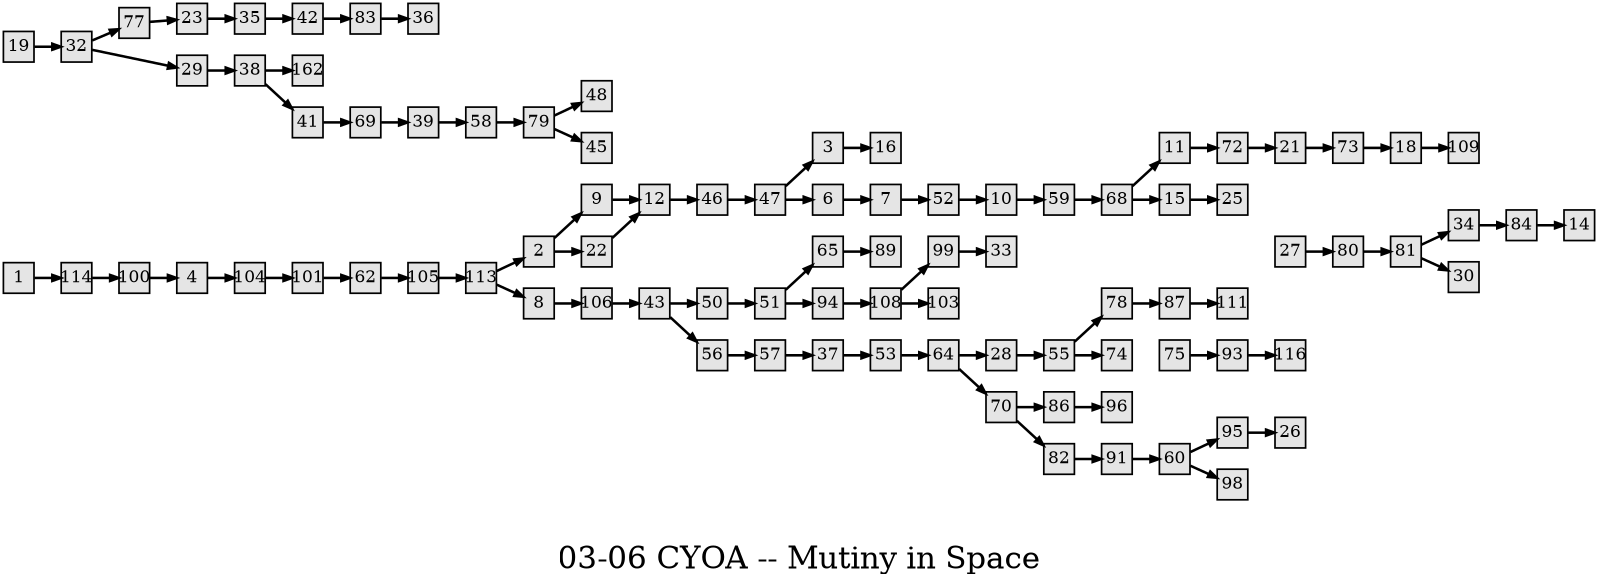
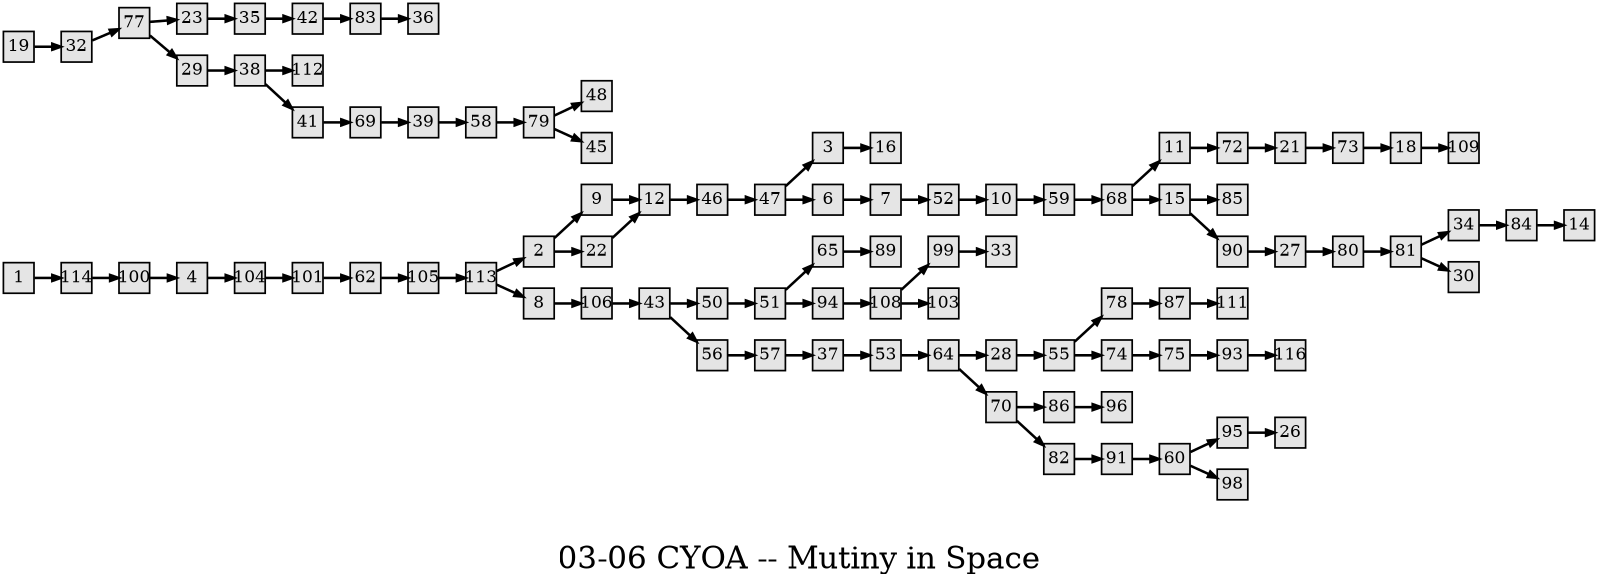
edge "32" -> "29": now "77" -> "29"
node "162": label "162" -> "112"
node "25": label "25" -> "85"
node "90": added
edge "74" -> "75": added
